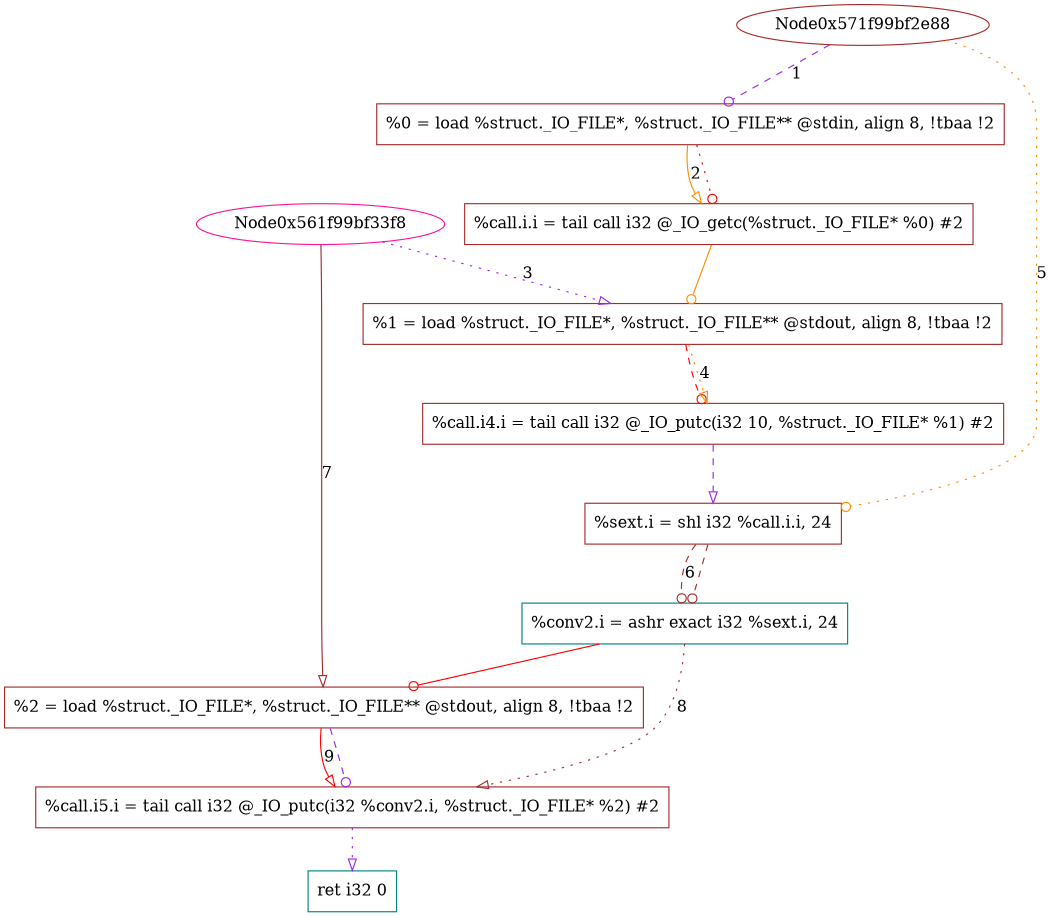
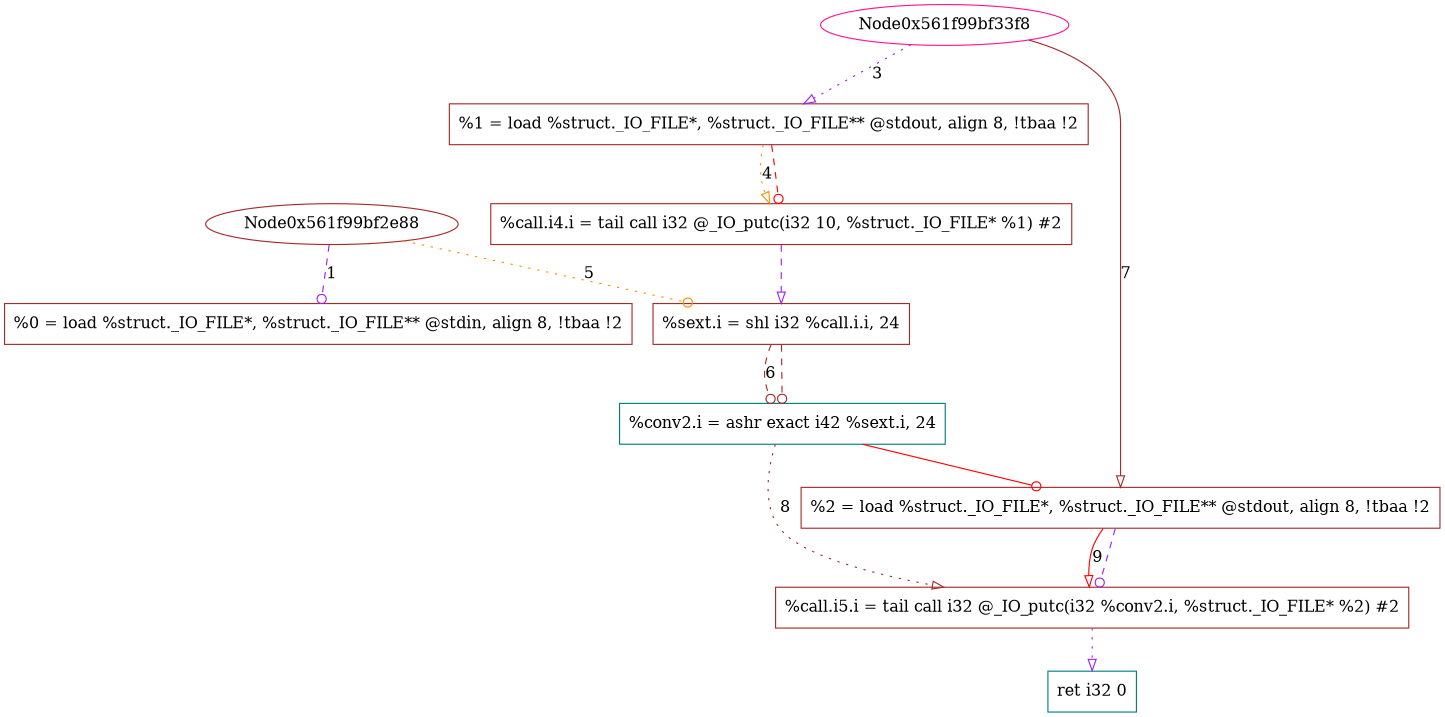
node "Node0x571f99bf2e88": label "Node0x571f99bf2e88" -> "Node0x561f99bf2e88"
node "%call.i.i = tail call i32 @_IO_getc(%struct._IO_FILE* %0) #2": removed
node "%conv2.i = ashr exact i32 %sext.i, 24": label "%conv2.i = ashr exact i32 %sext.i, 24" -> "%conv2.i = ashr exact i42 %sext.i, 24"
